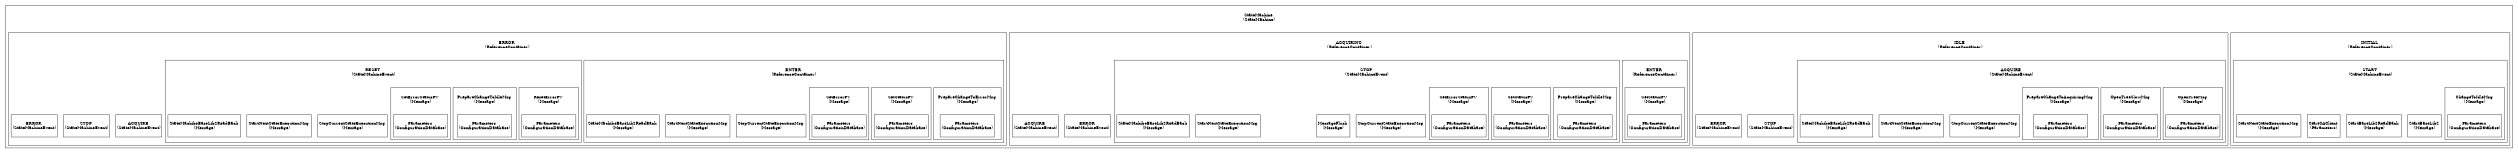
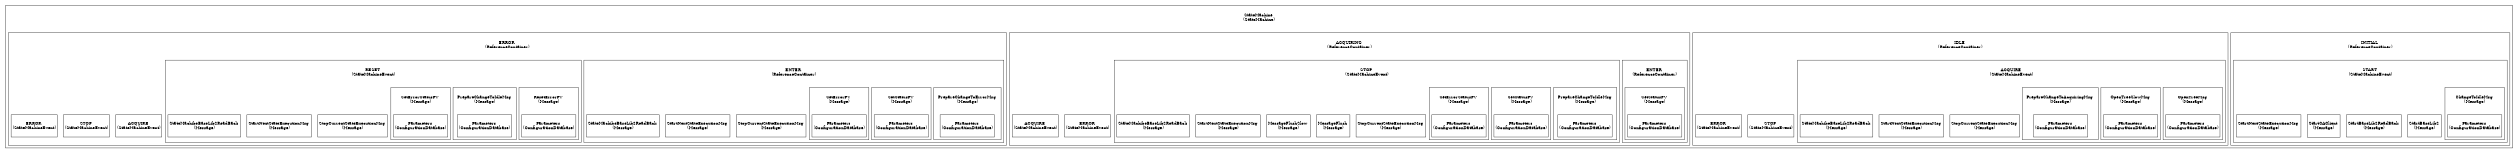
node "MessageFlushSlow": added
node "StartCAClient": text "(Parameters)" -> "(Message)"
